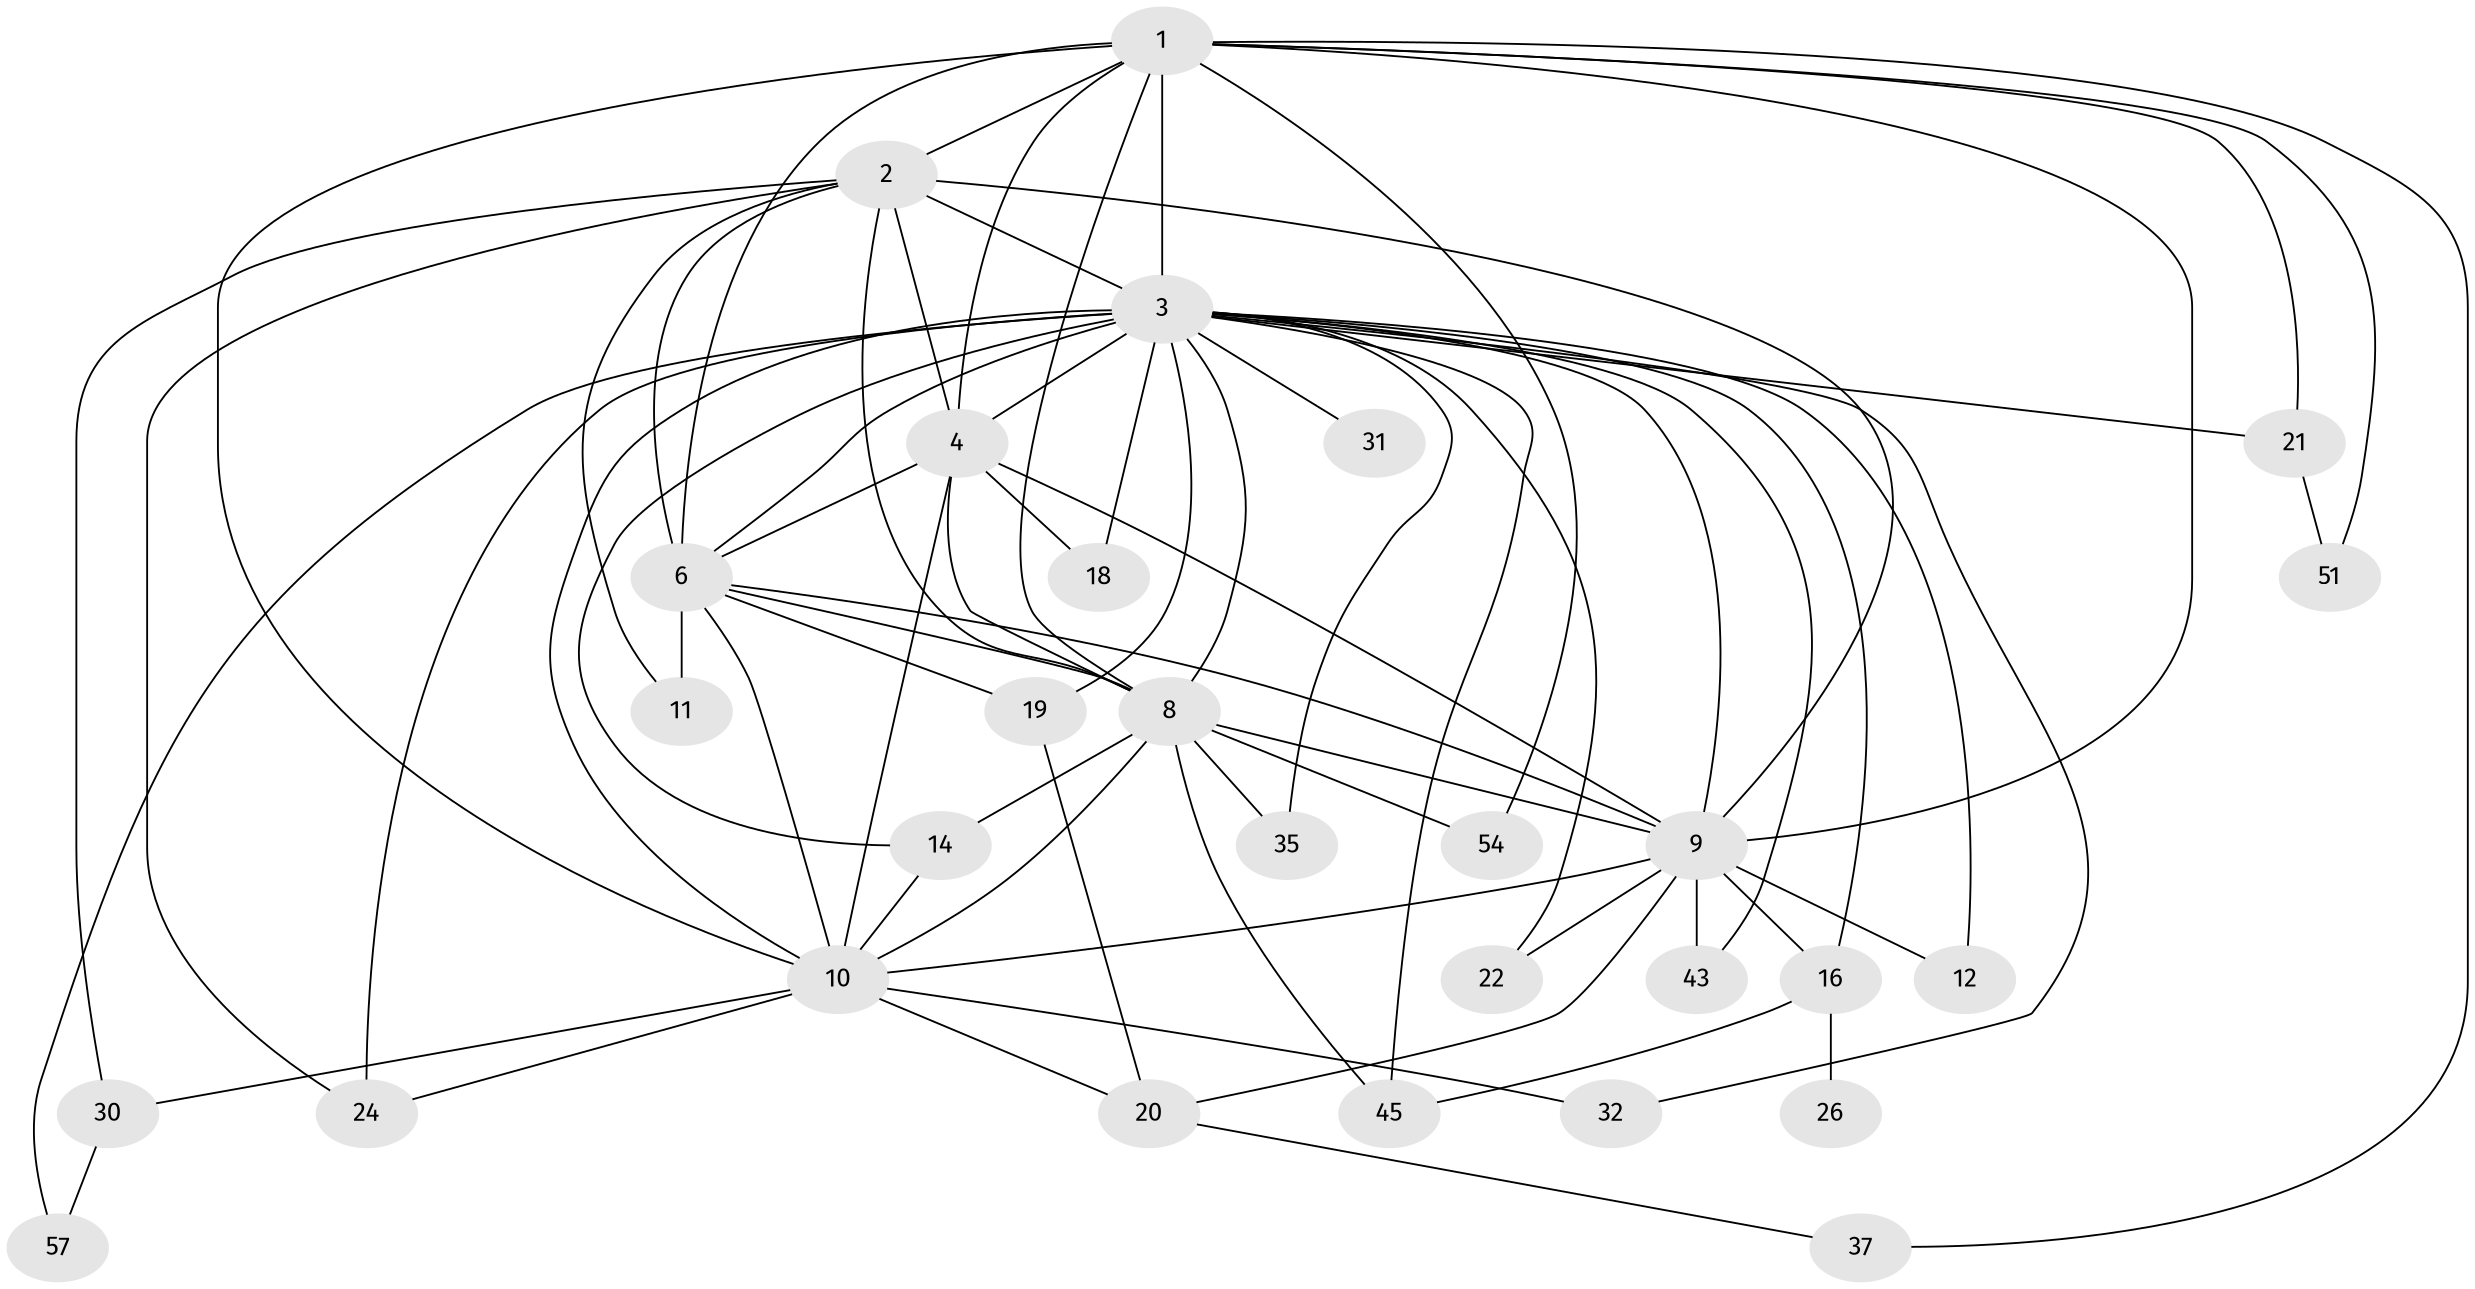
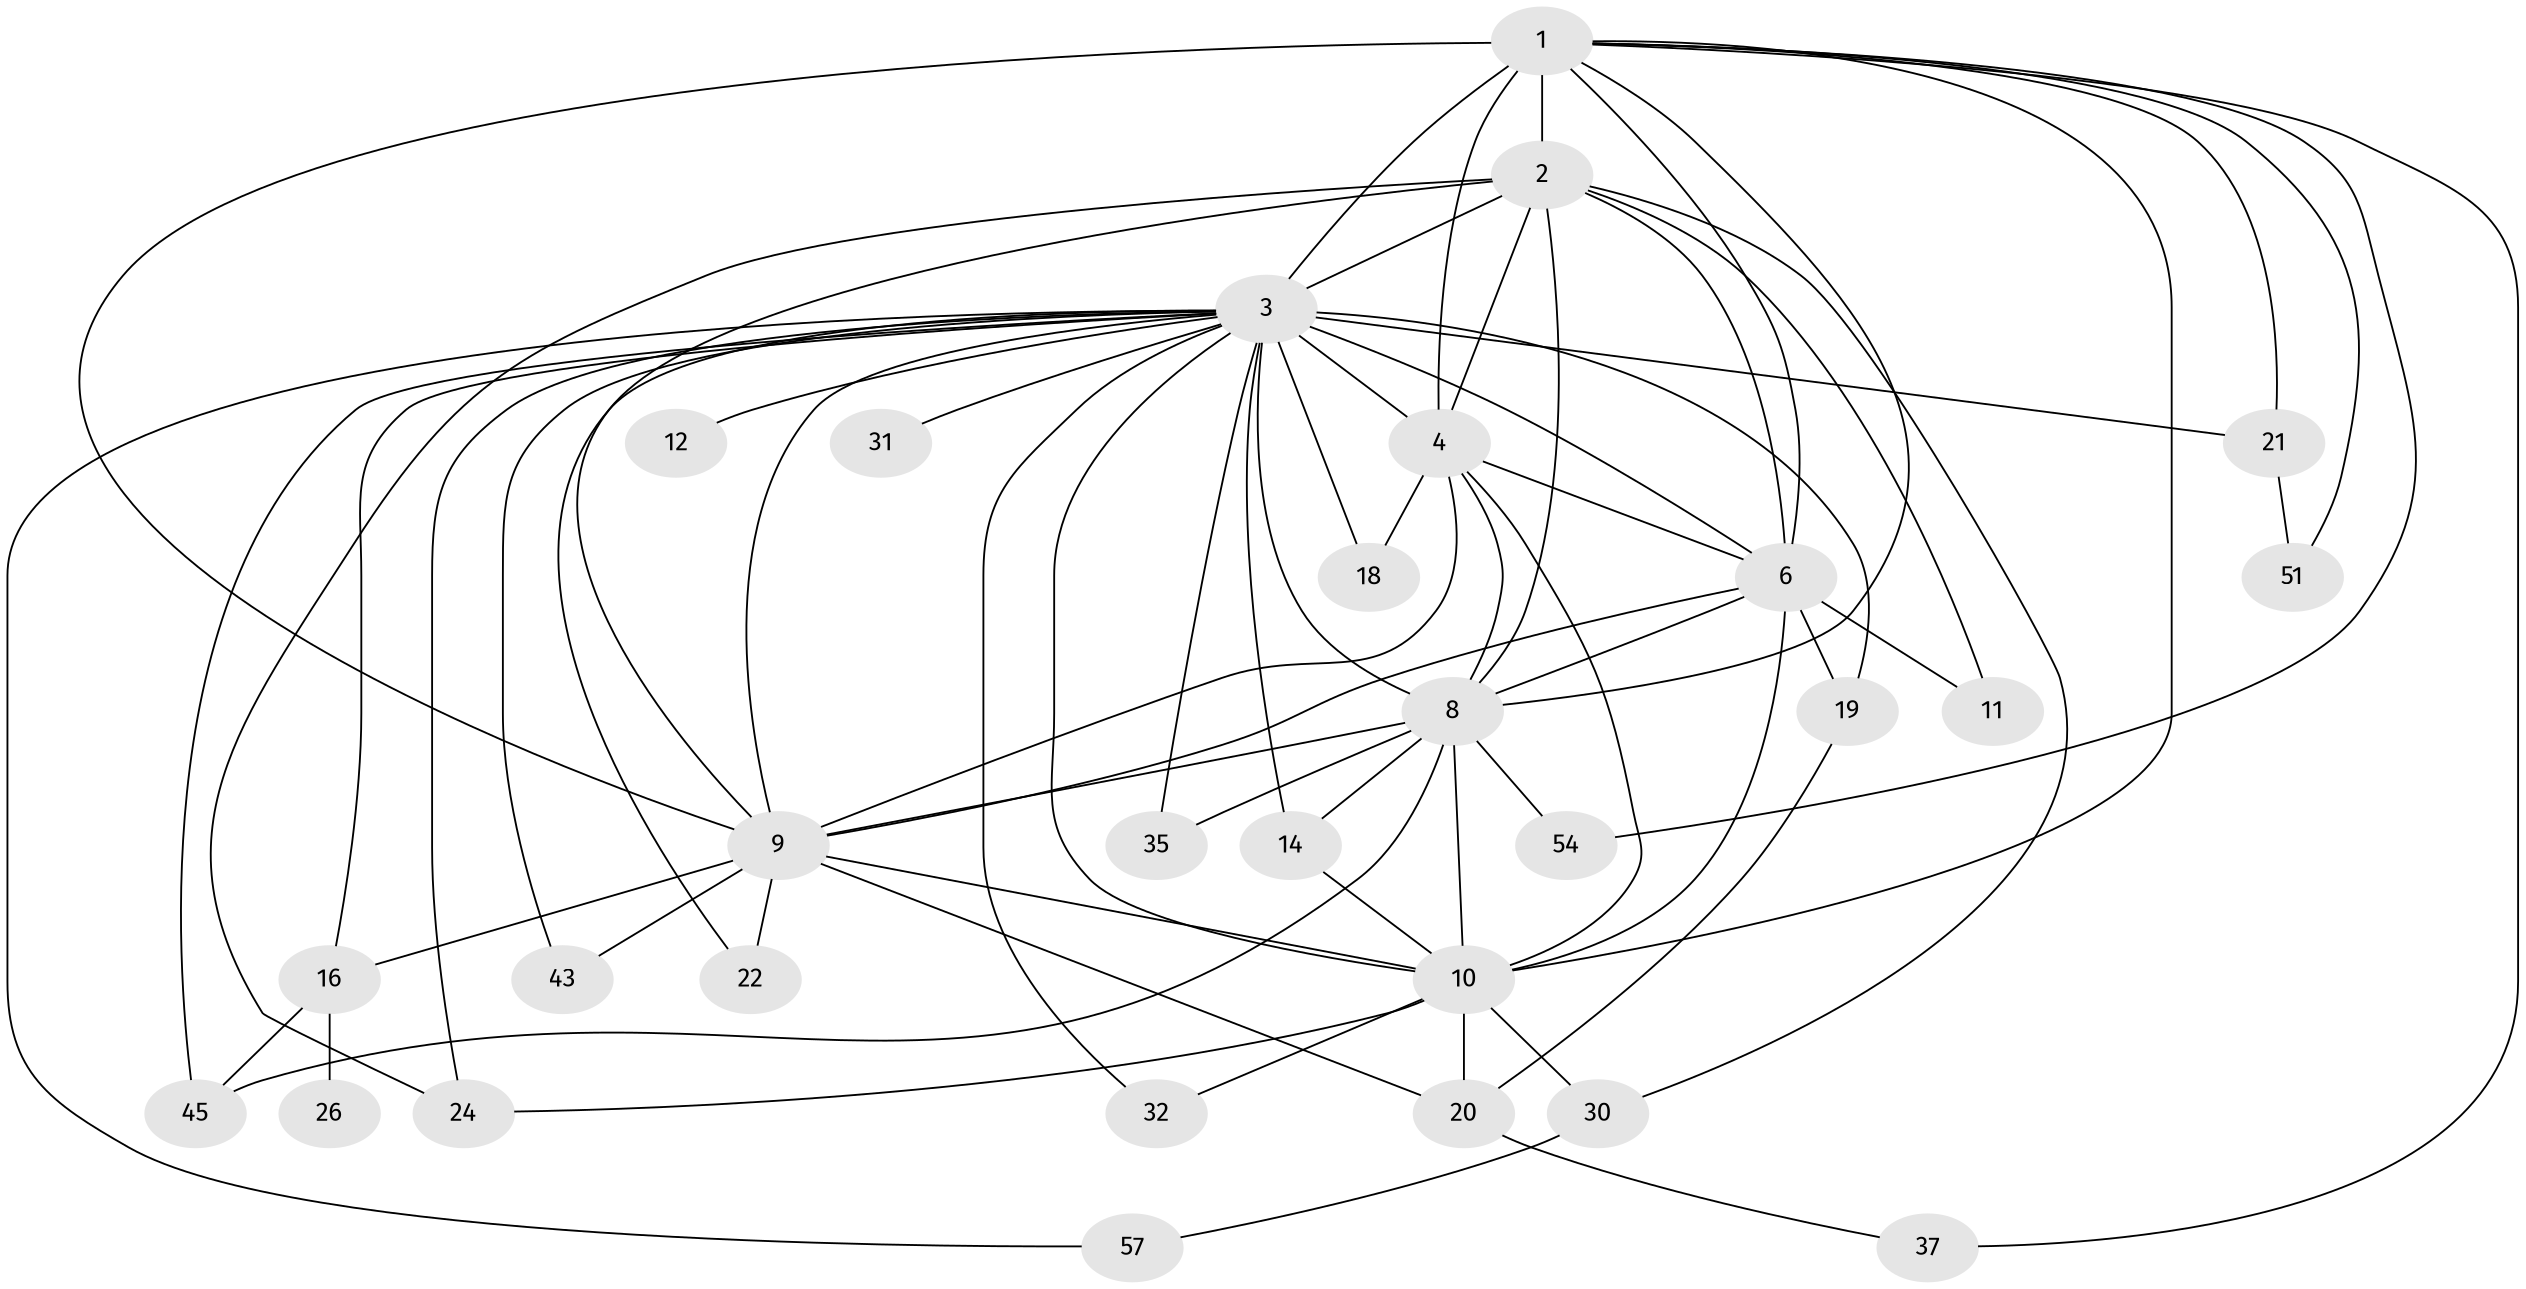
edge "9" -- "12": removed
